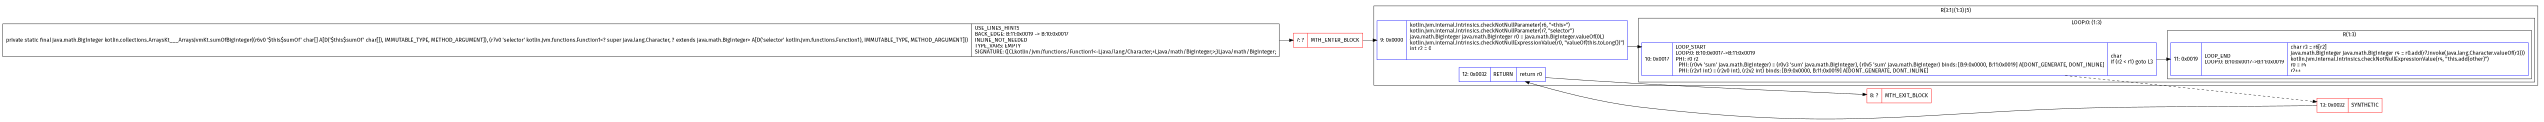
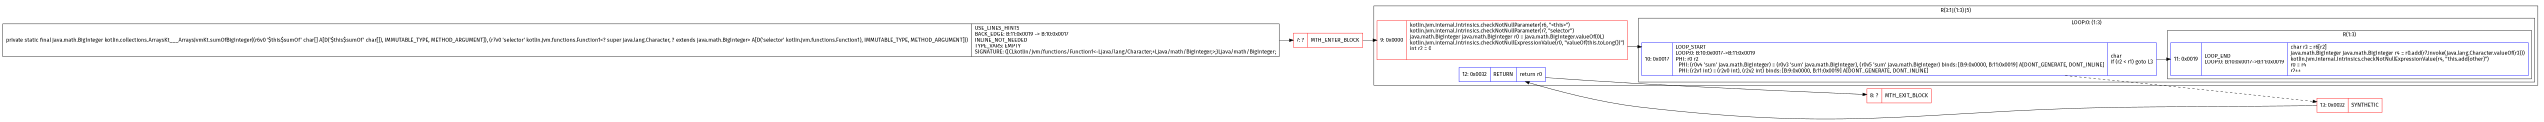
node "9: 0x0000": color blue -> red
